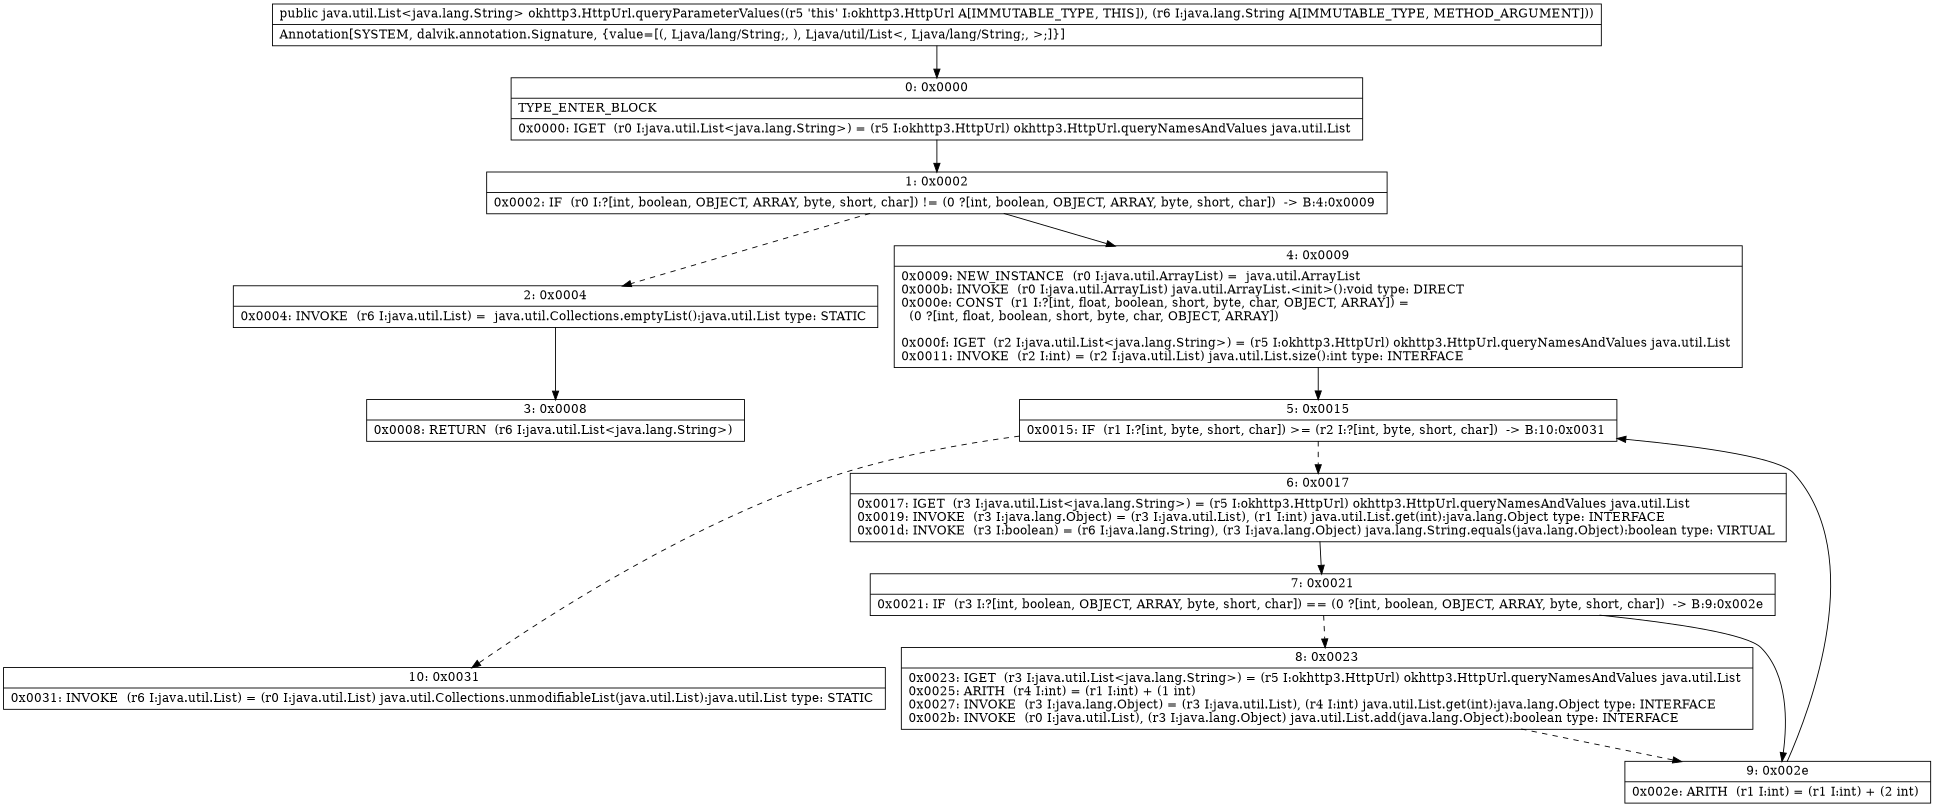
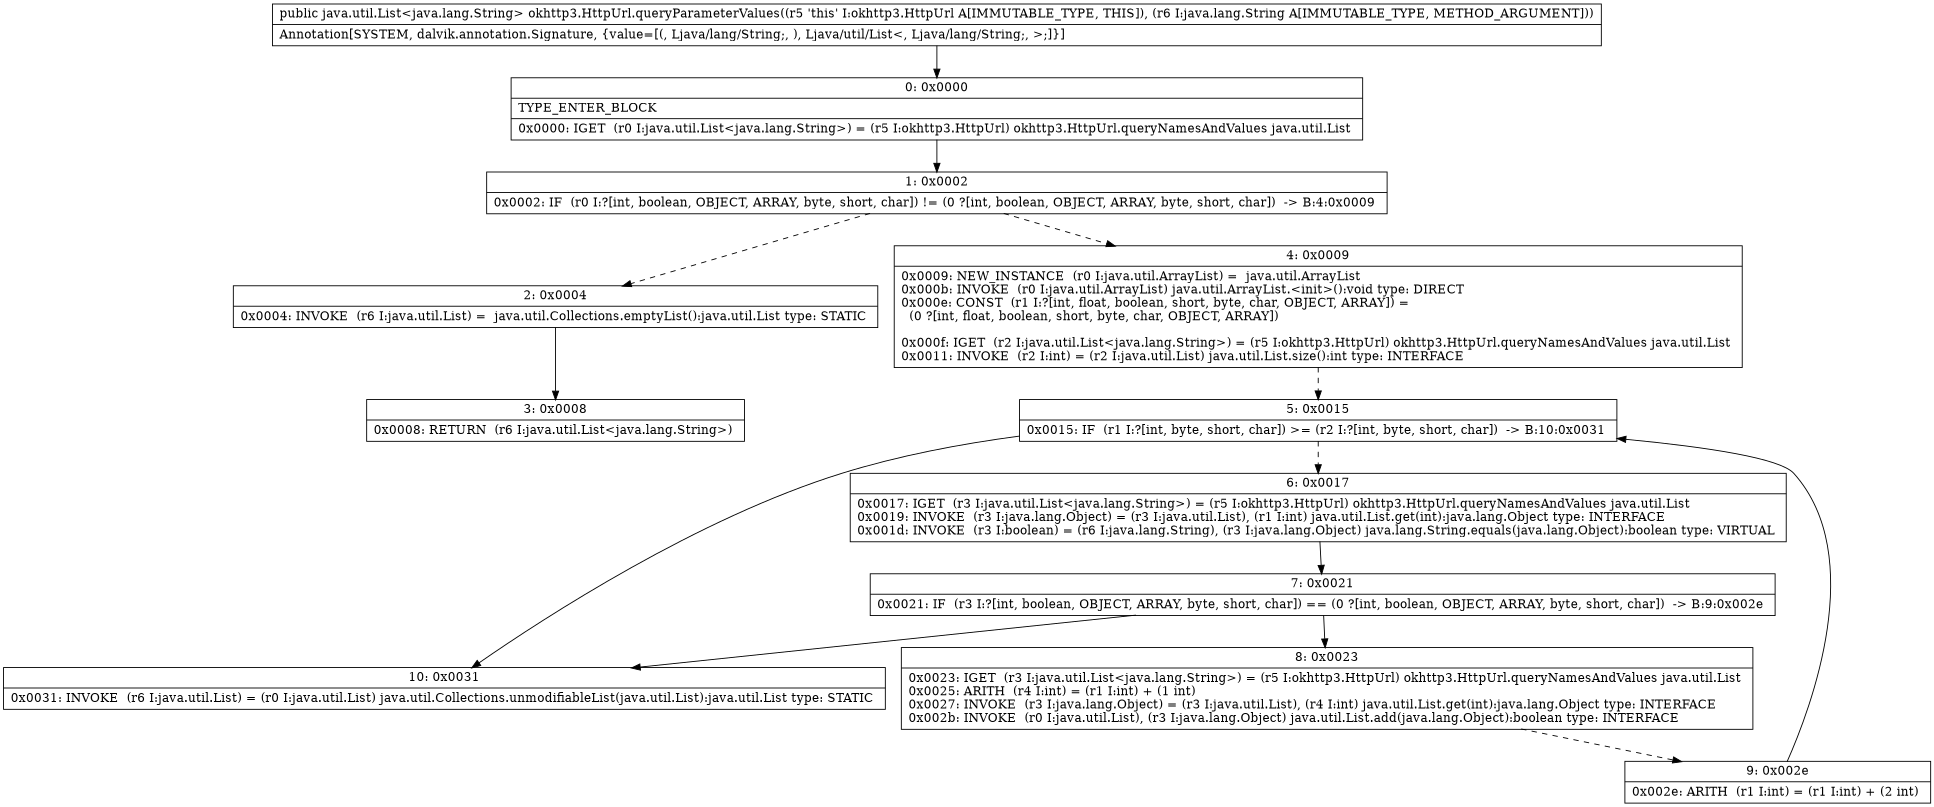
edge "1: 0x0002" -> "4: 0x0009": style solid -> dashed
edge "4: 0x0009" -> "5: 0x0015": style solid -> dashed
edge "5: 0x0015" -> "10: 0x0031": style dashed -> solid
edge "7: 0x0021" -> "8: 0x0023": style dashed -> solid
edge "7: 0x0021" -> "9: 0x002e": now "7: 0x0021" -> "10: 0x0031"
